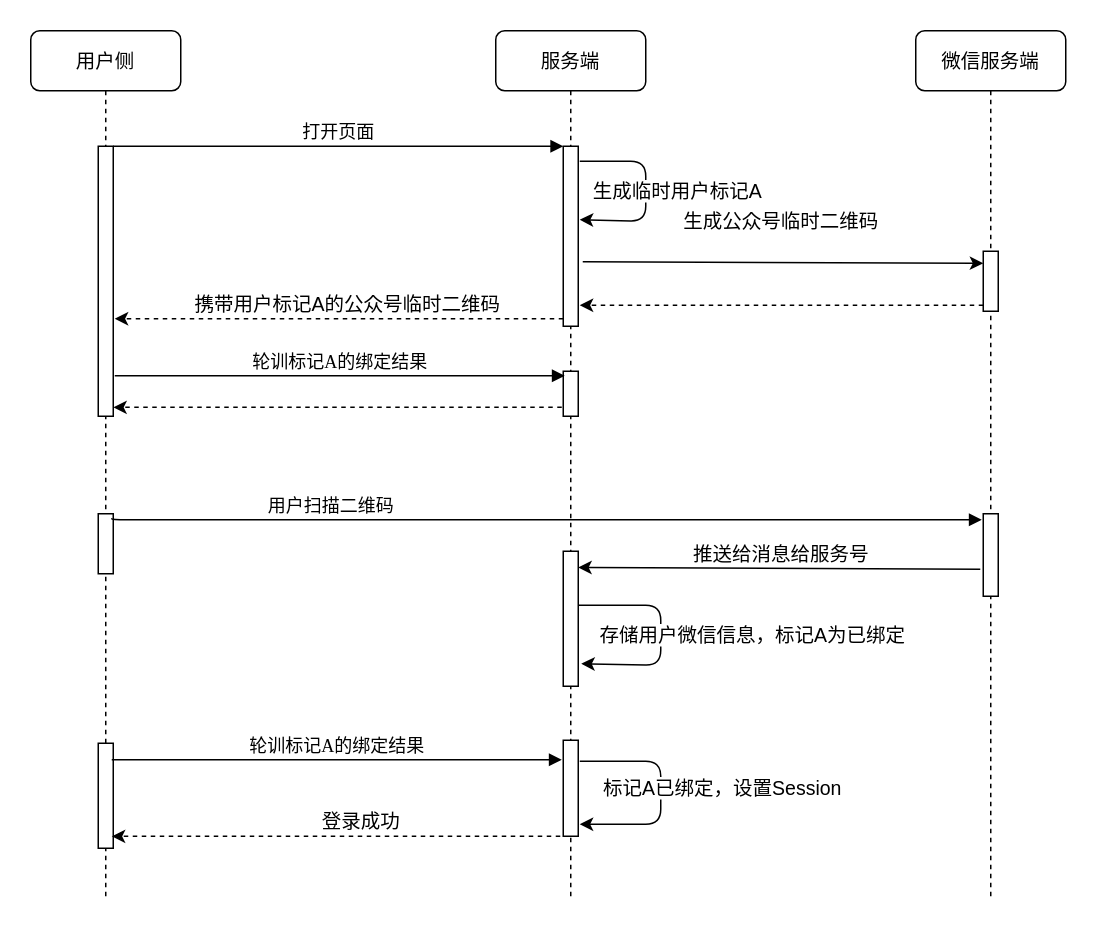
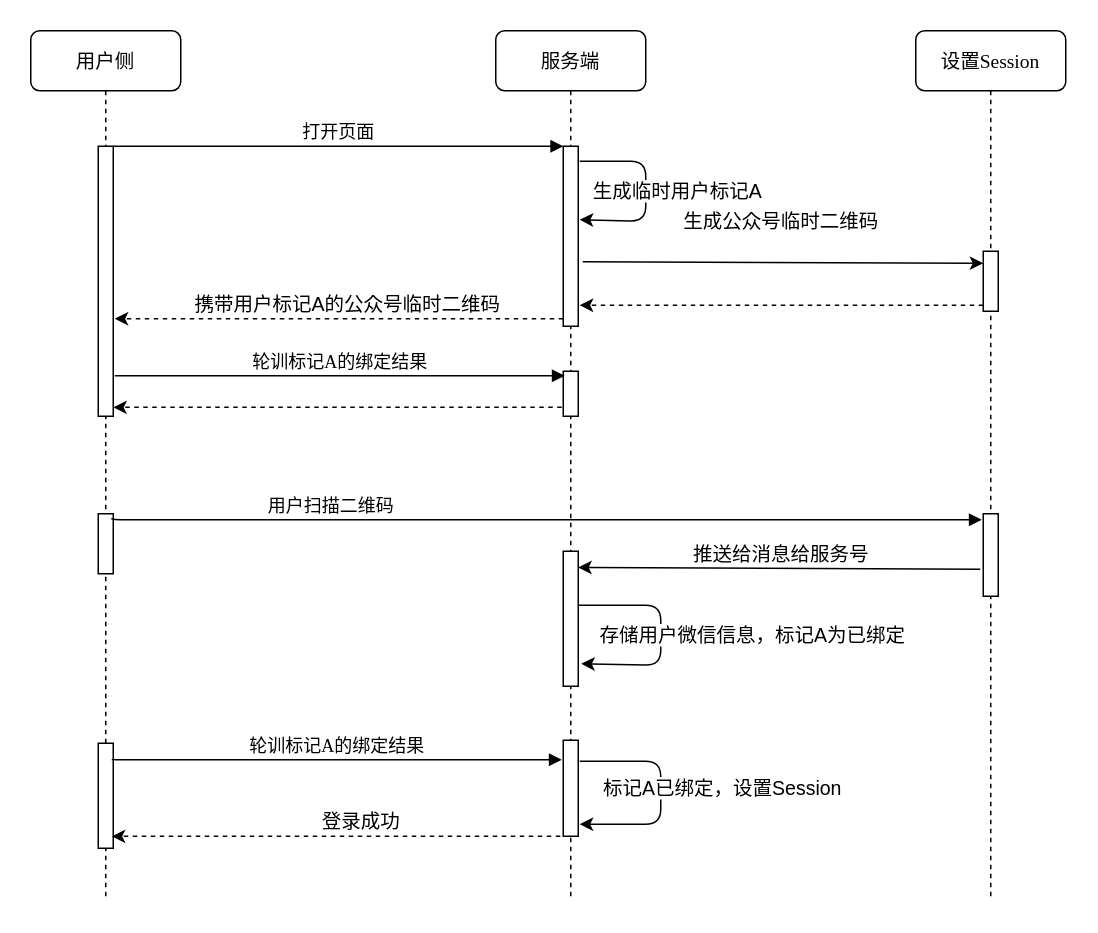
node "微信服务端": label "微信服务端" -> "设置Session"
